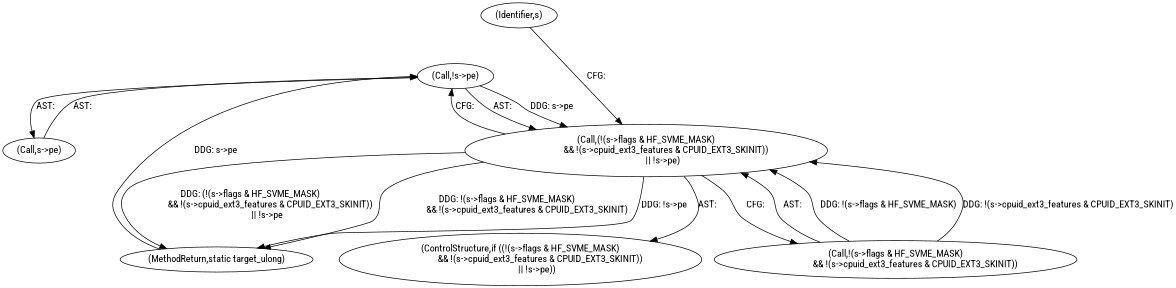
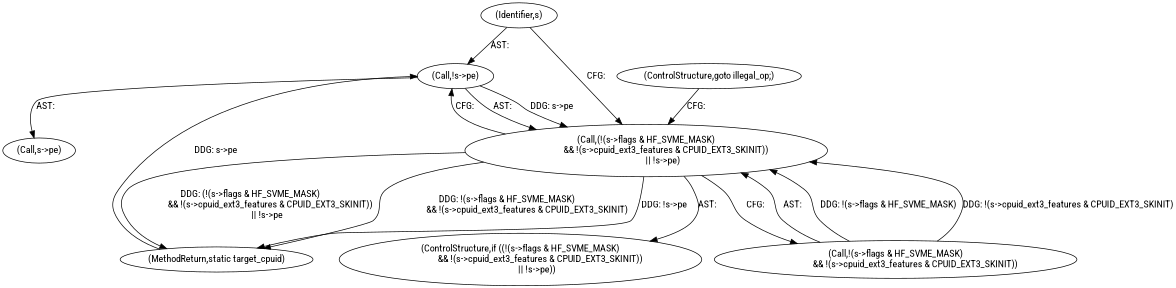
node "(ControlStructure,goto illegal_op;)": added
edge "(Call,s->pe)" -> "(Call,!s->pe)": now "(Identifier,s)" -> "(Call,!s->pe)"
node "(MethodReturn,static target_ulong)": label "(MethodReturn,static target_ulong)" -> "(MethodReturn,static target_cpuid)"
